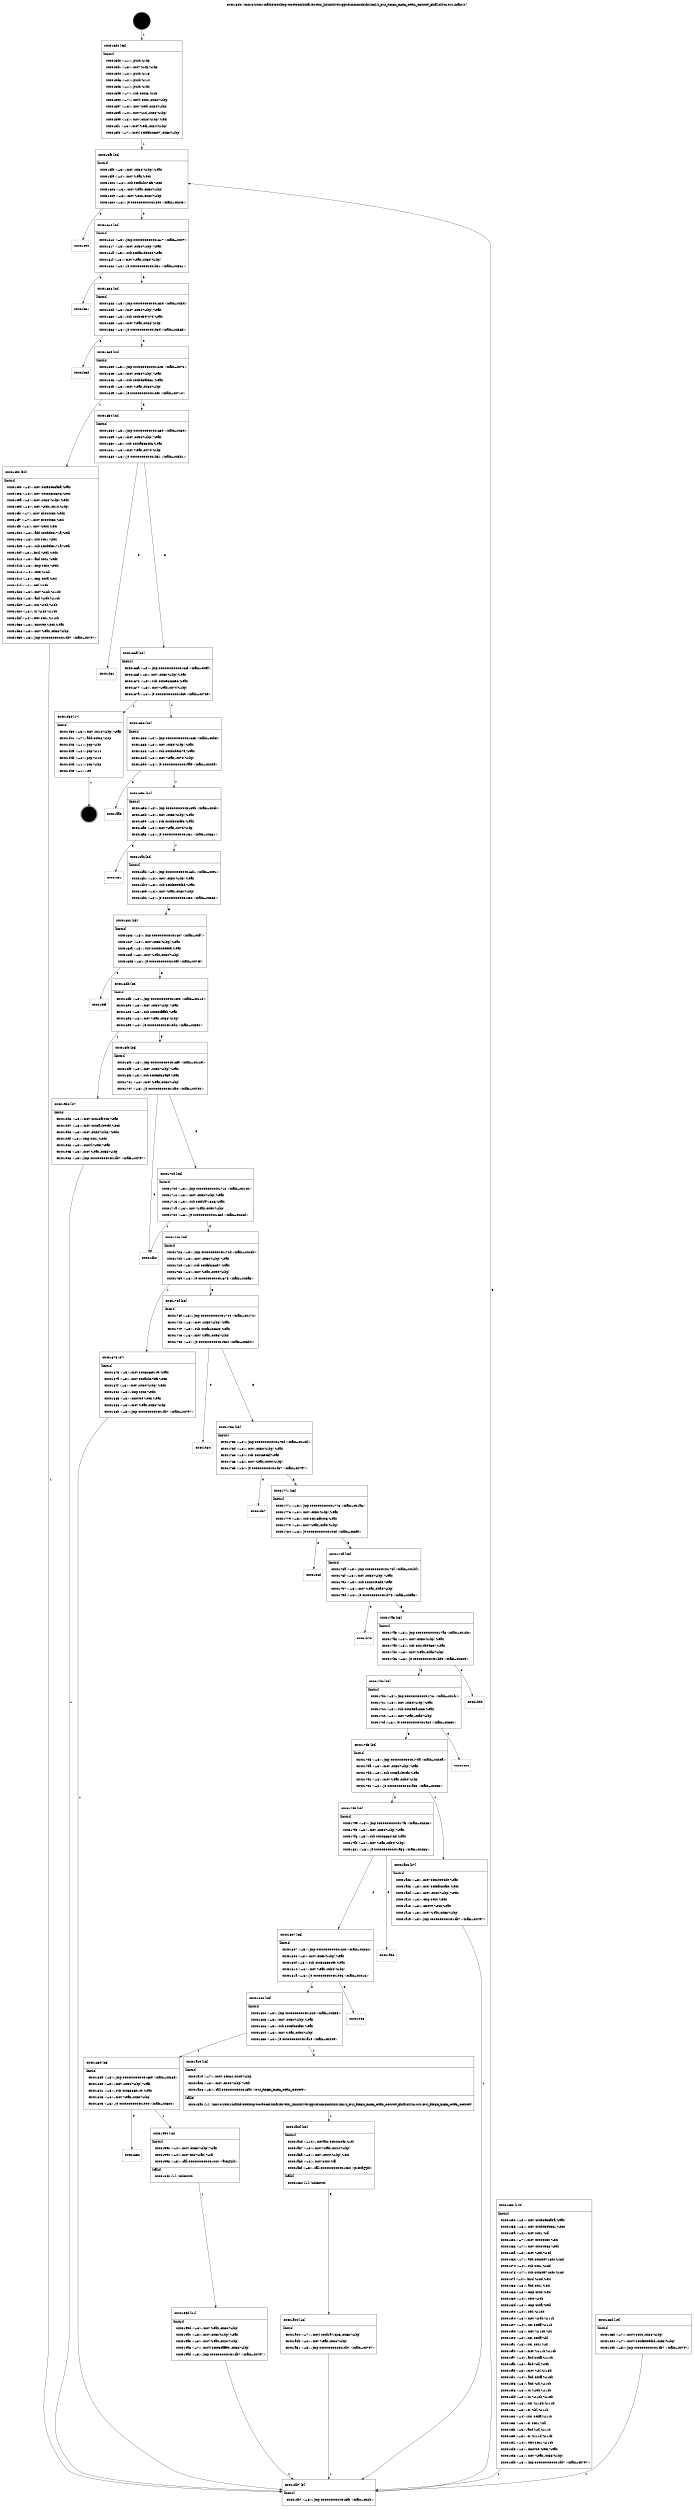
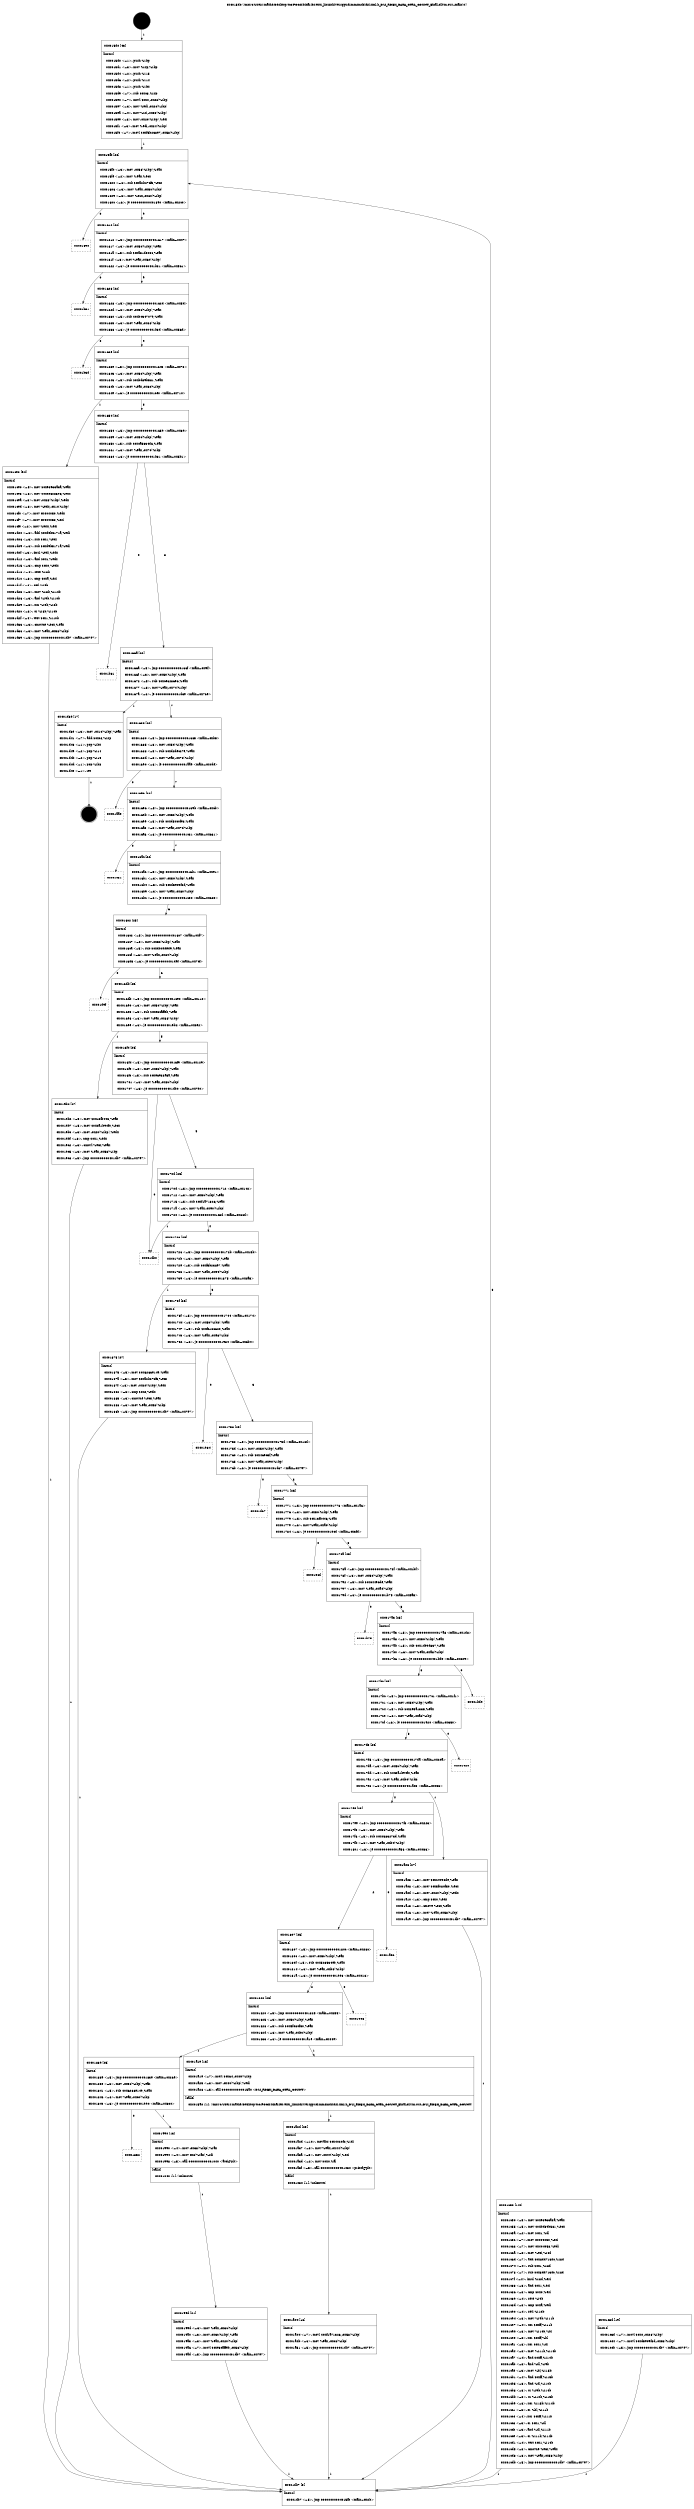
edge "0x401a2d [23]" -> "0x401a44 [18]": label " 9" -> " 1"
